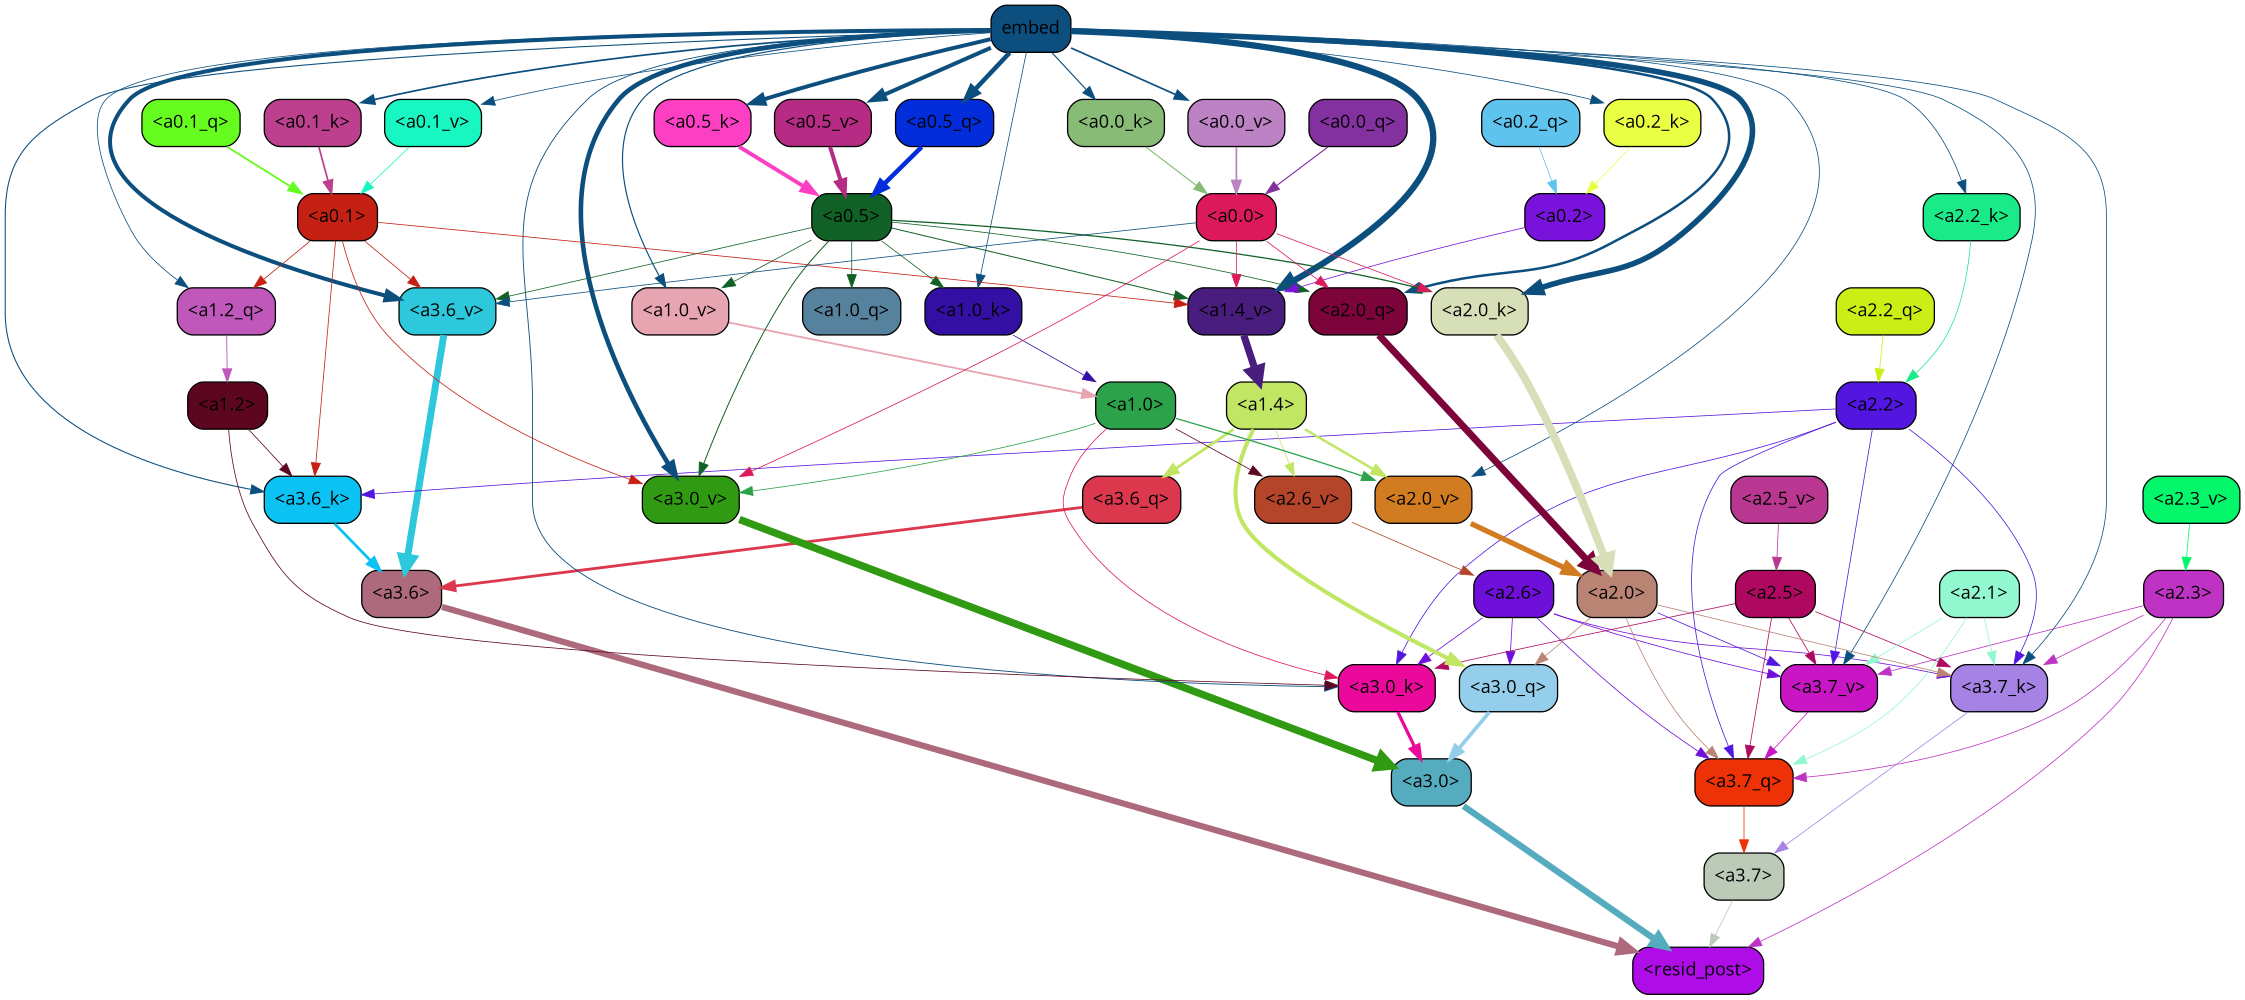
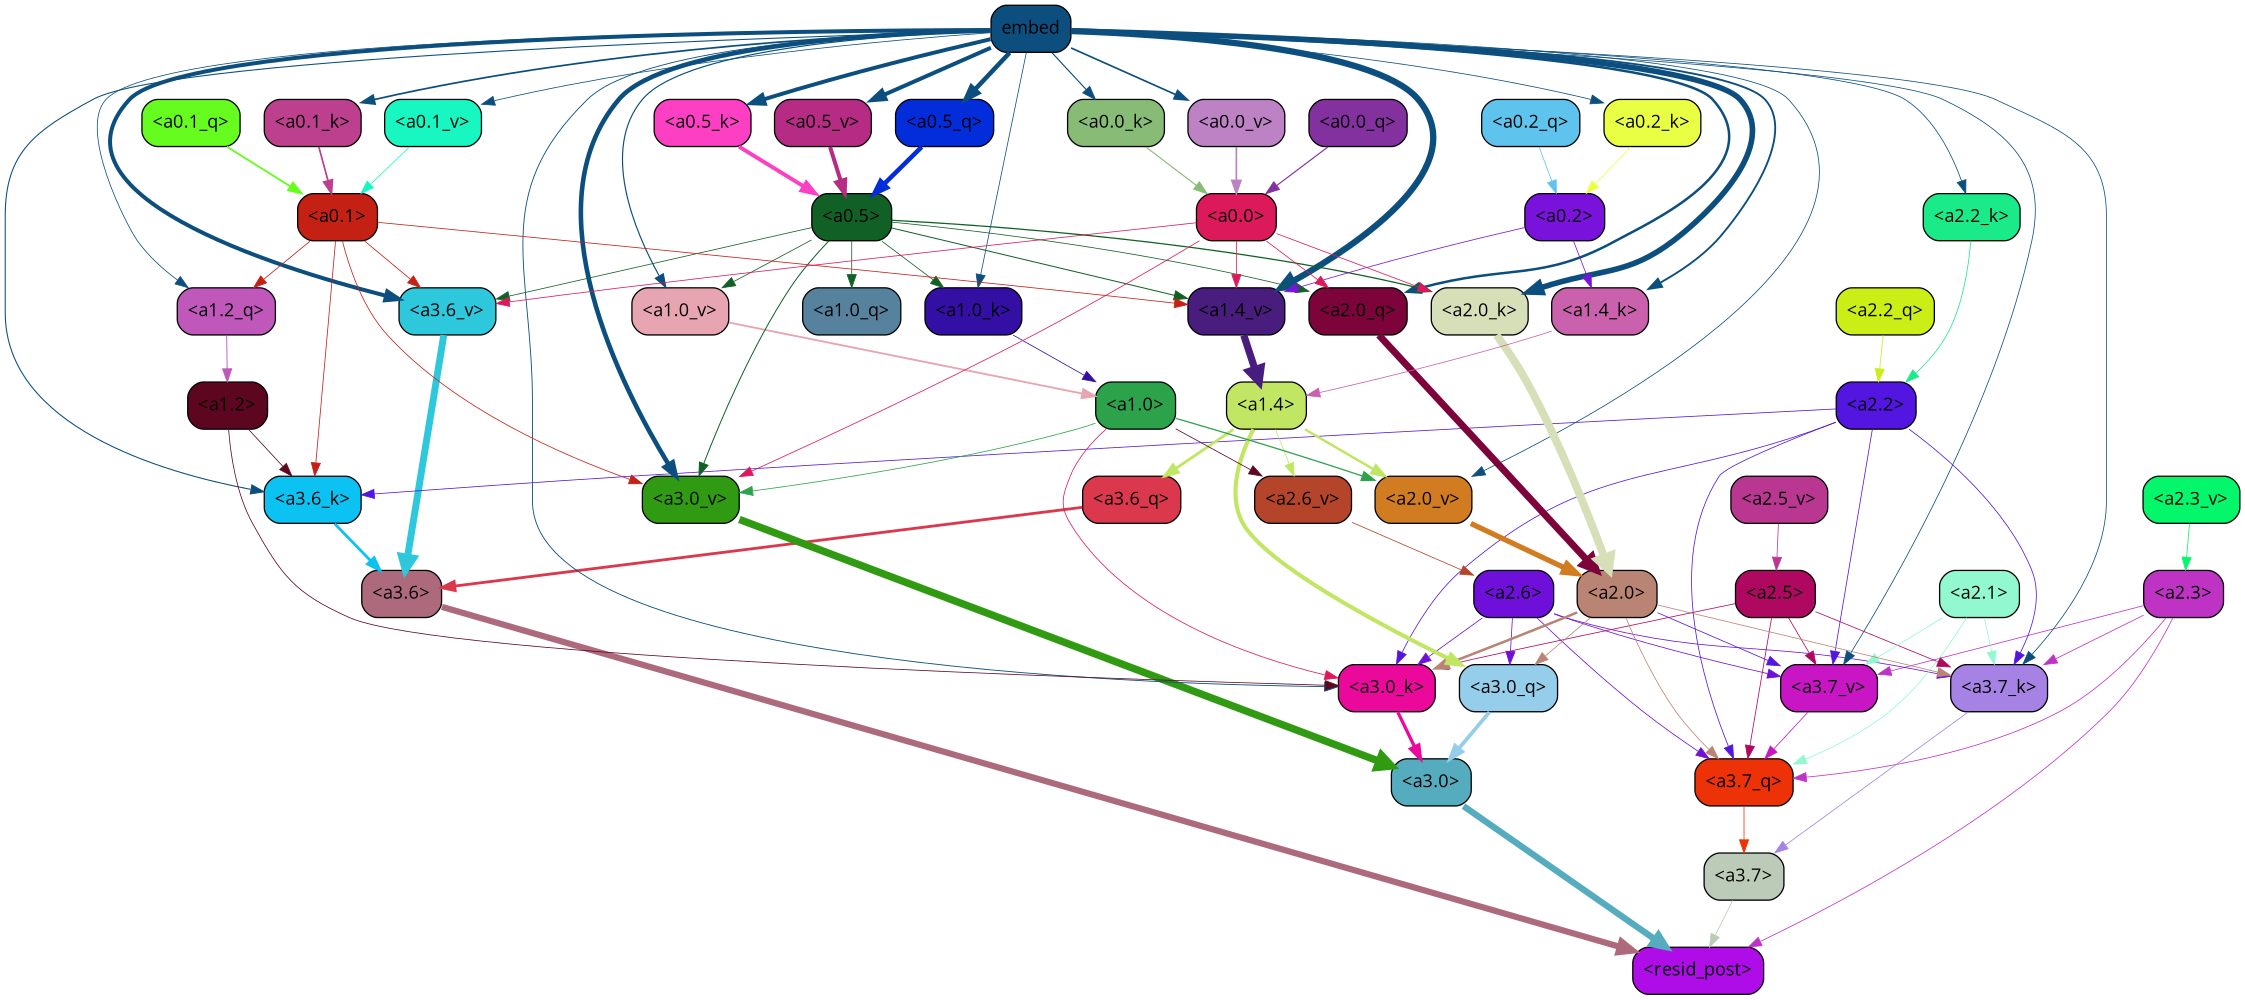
edge "<a0.0>" -> "<a3.6_v>": color #0c4f7e -> #dc195a
node "<a1.4_k>": added
edge "<a2.0>" -> "<a3.0_k>": added
